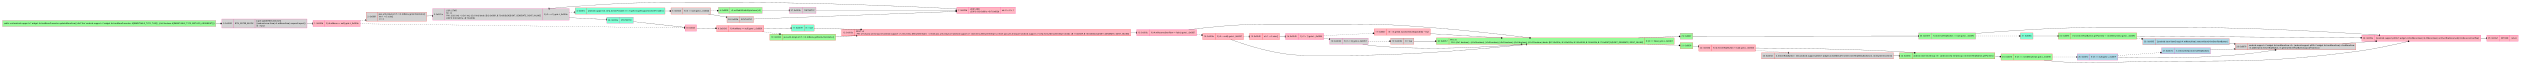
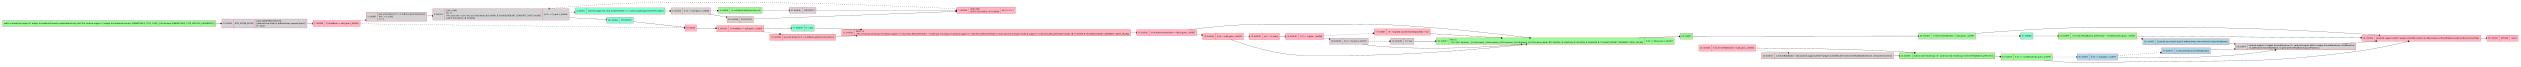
edge "7: 0x002b" -> "3: 0x001a": style solid -> dashed
node "10: 0x0032": fillcolor palegreen -> lightpink
node "21: 0x0059": removed
